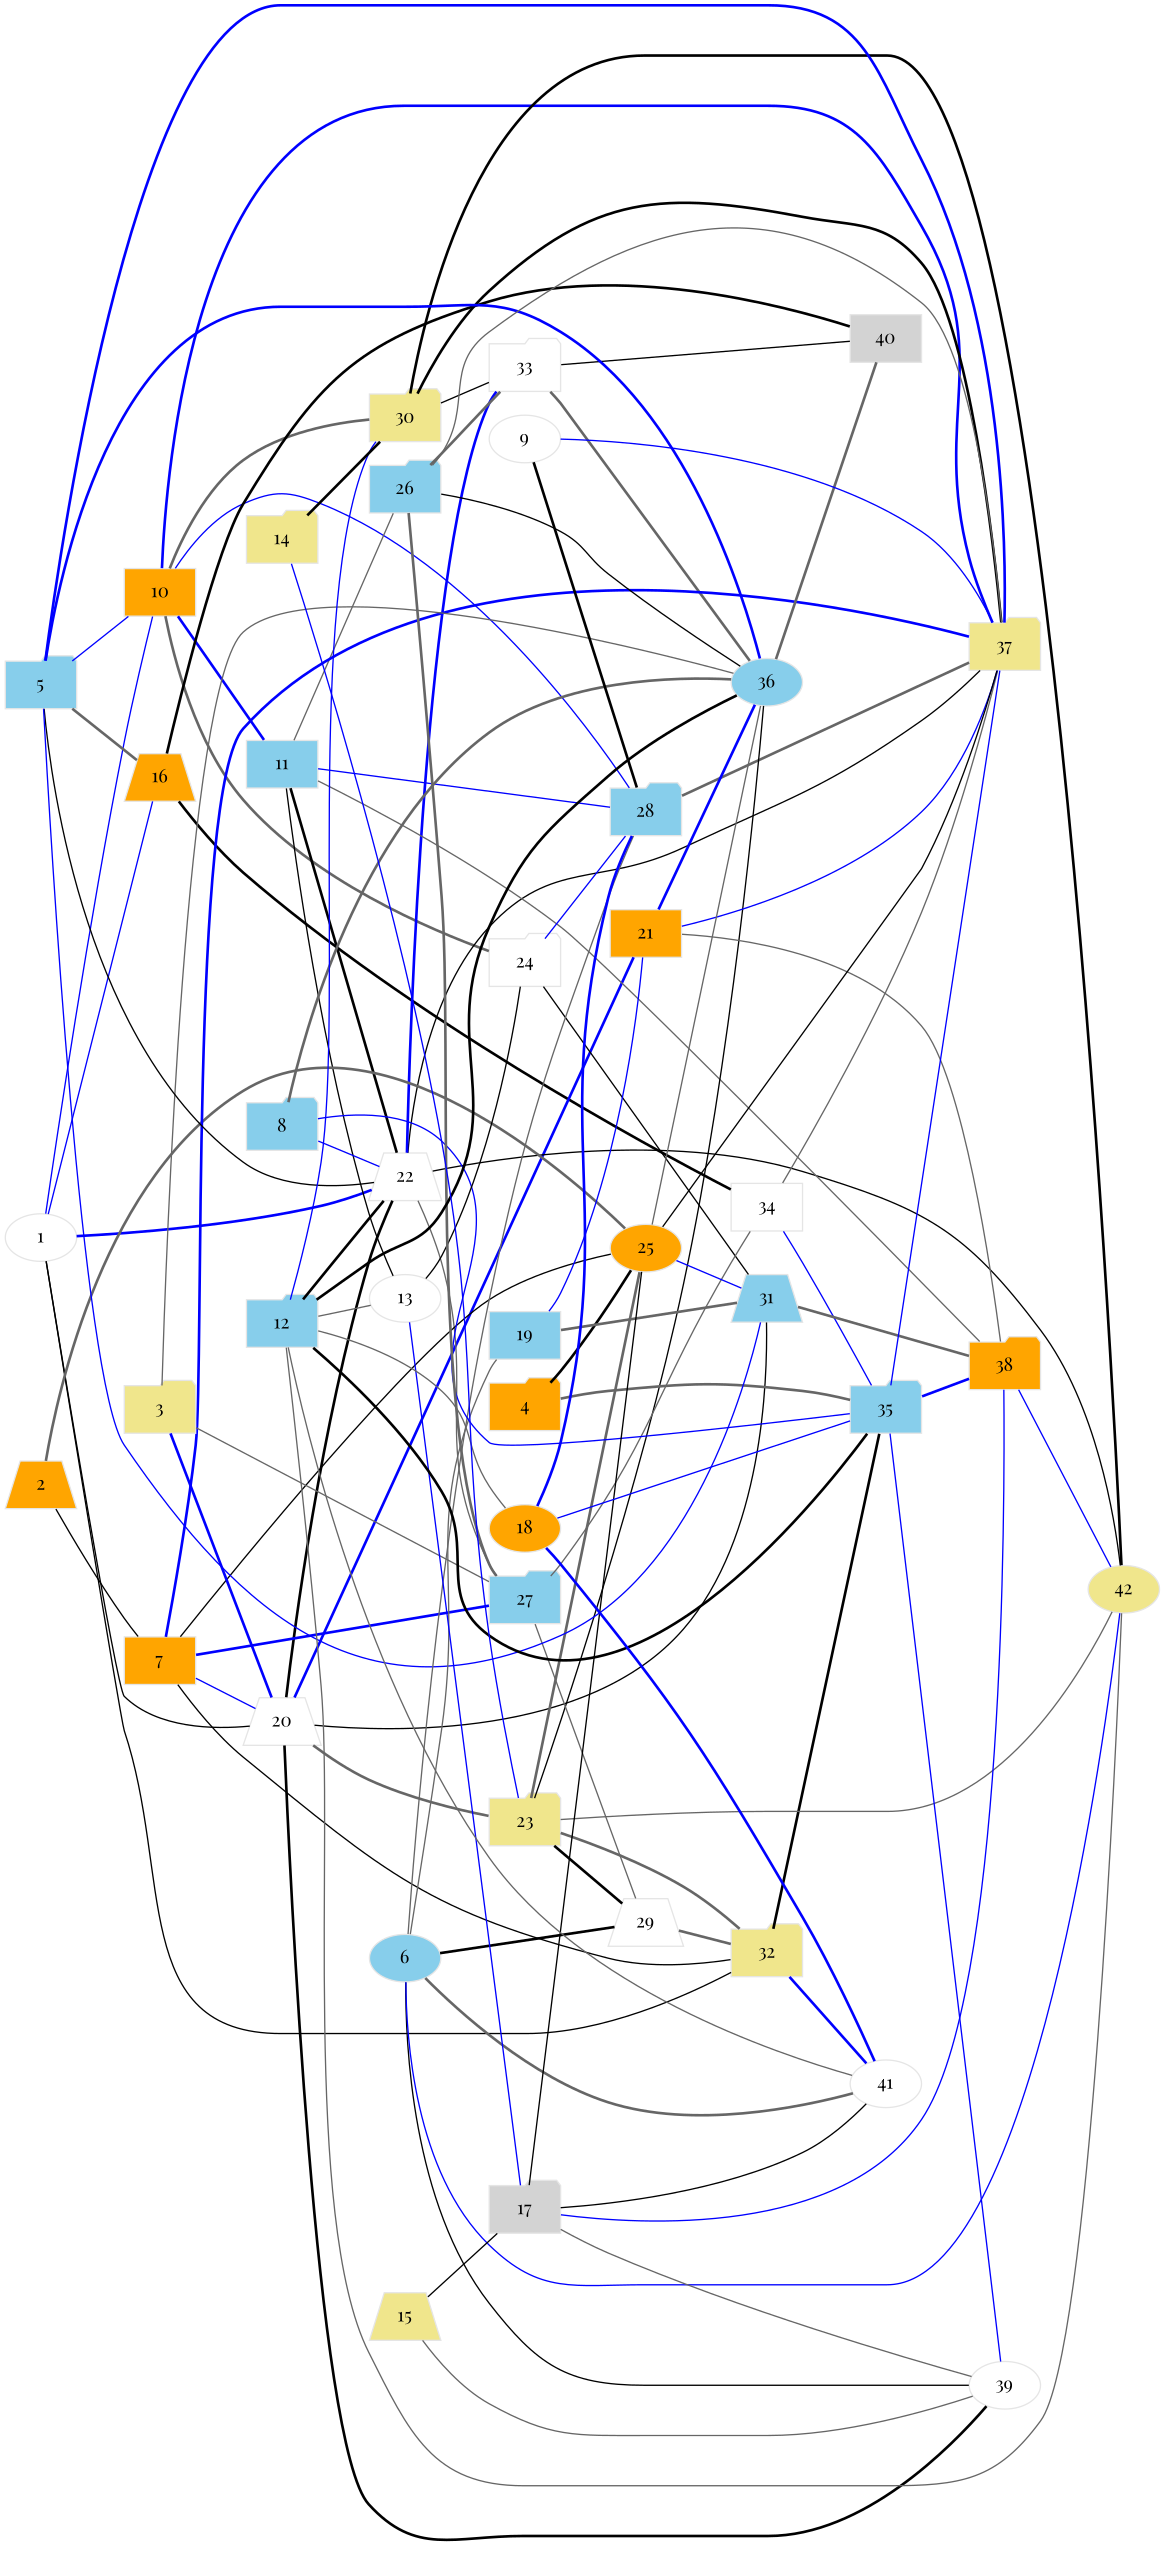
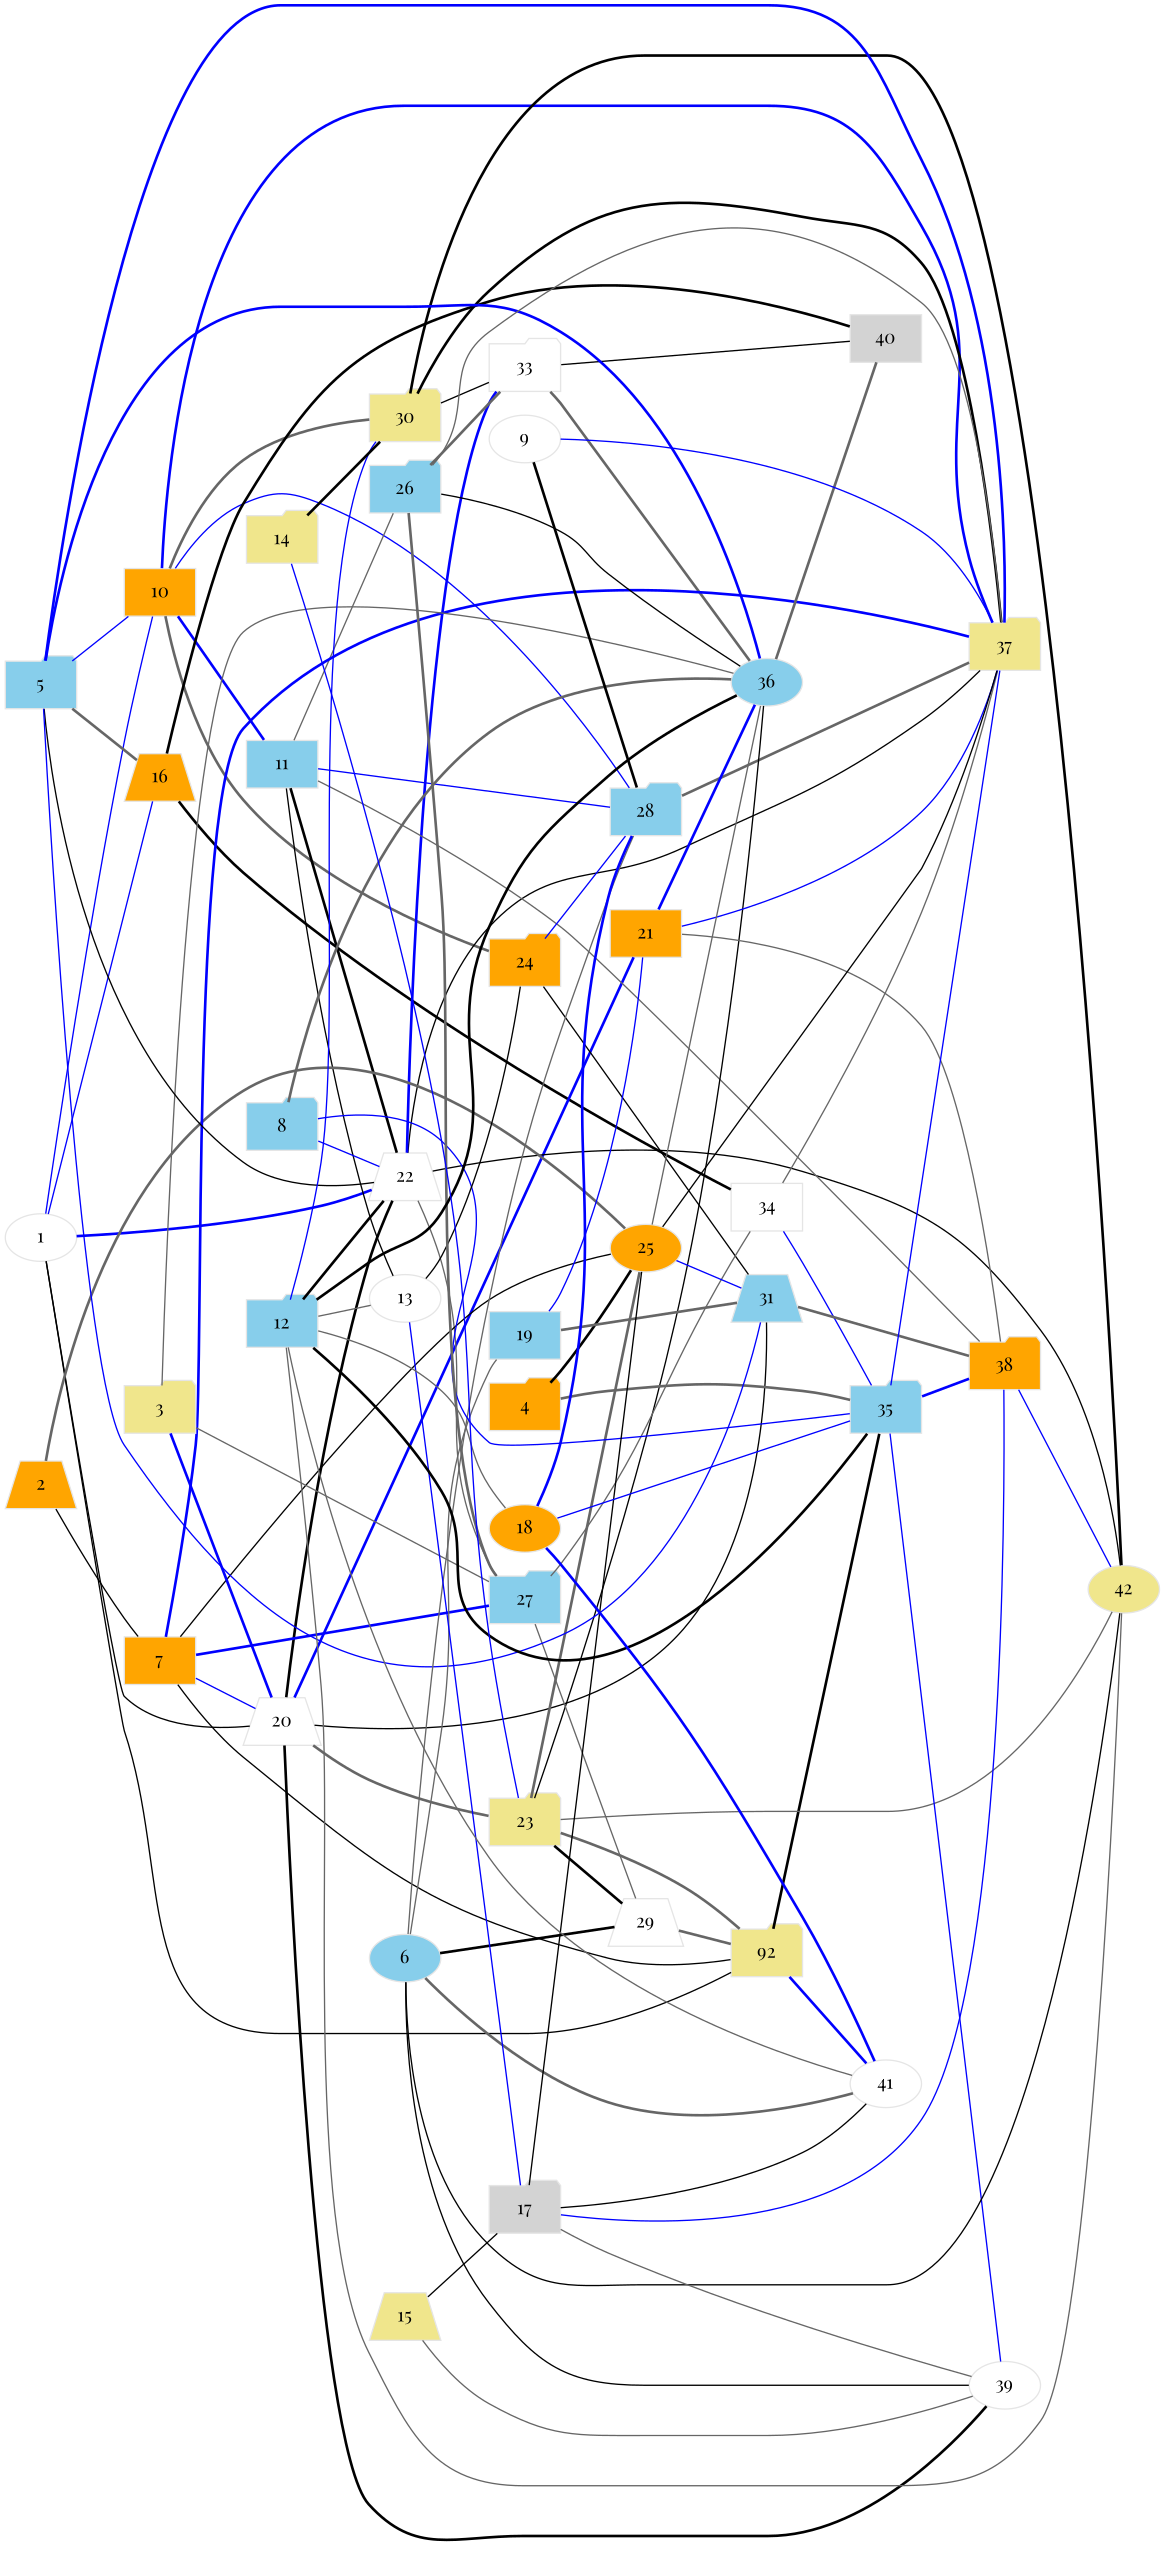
node "24": fillcolor white -> orange
node "32": label "32" -> "92"
edge "42" -- "6": color blue -> black
